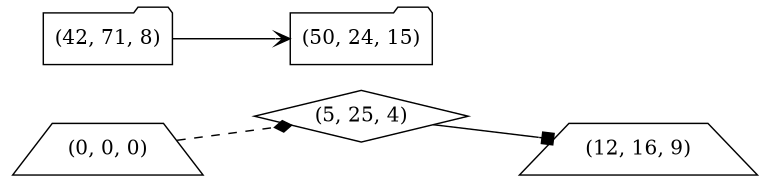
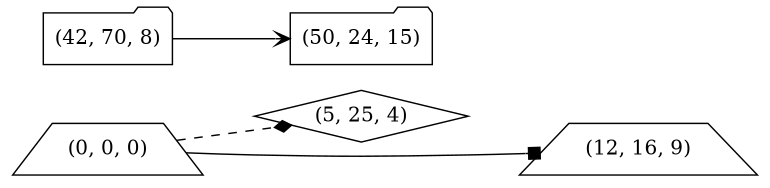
node "(42, 71, 8)": label "(42, 71, 8)" -> "(42, 70, 8)"
edge "(5, 25, 4)" -> "(12, 16, 9)": now "(0, 0, 0)" -> "(12, 16, 9)"
